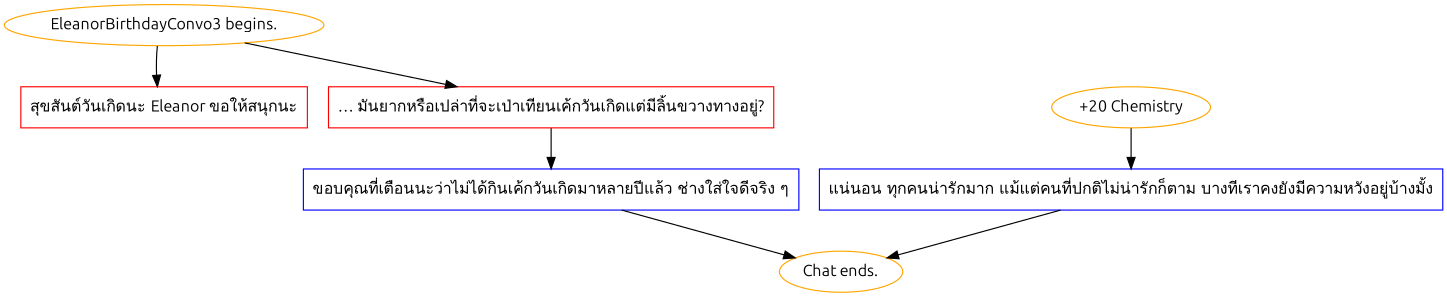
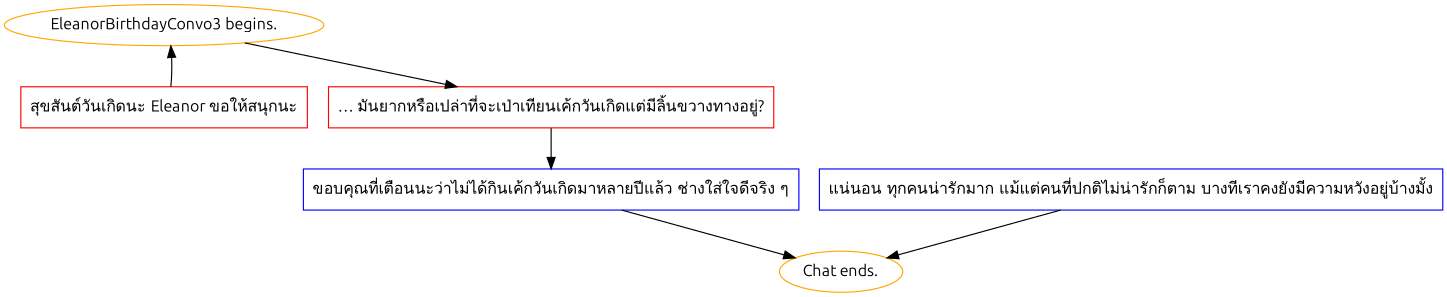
edge "EleanorBirthdayConvo3 begins." -> "สุขสันต์วันเกิดนะ Eleanor ขอให้สนุกนะ": reversed
node "+20 Chemistry": removed
